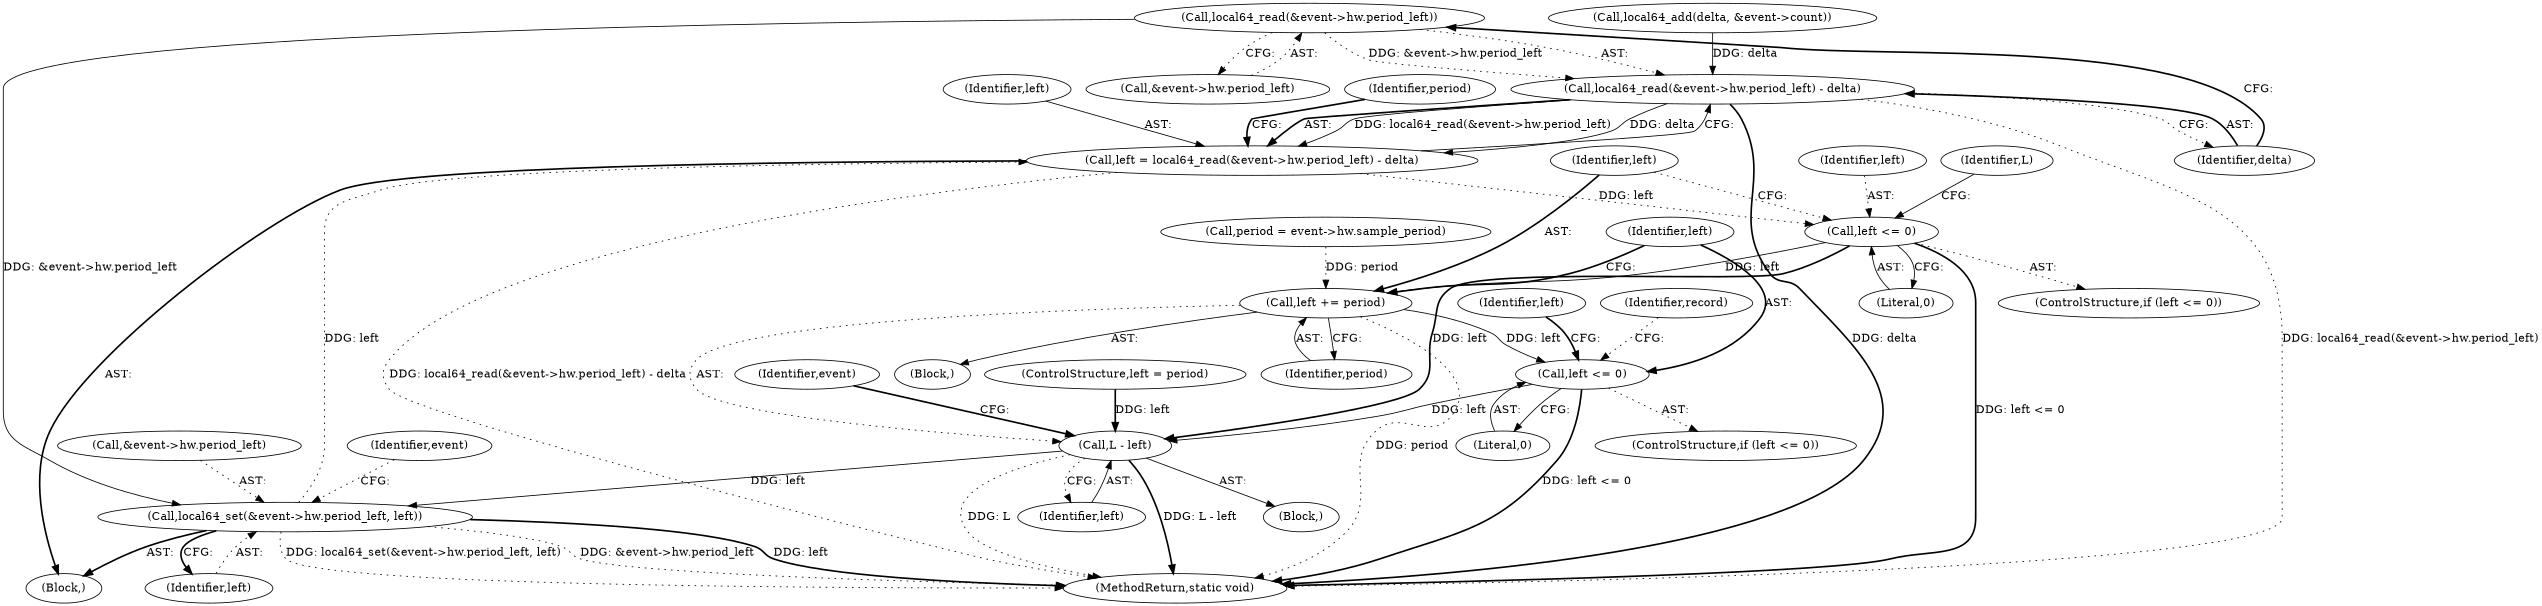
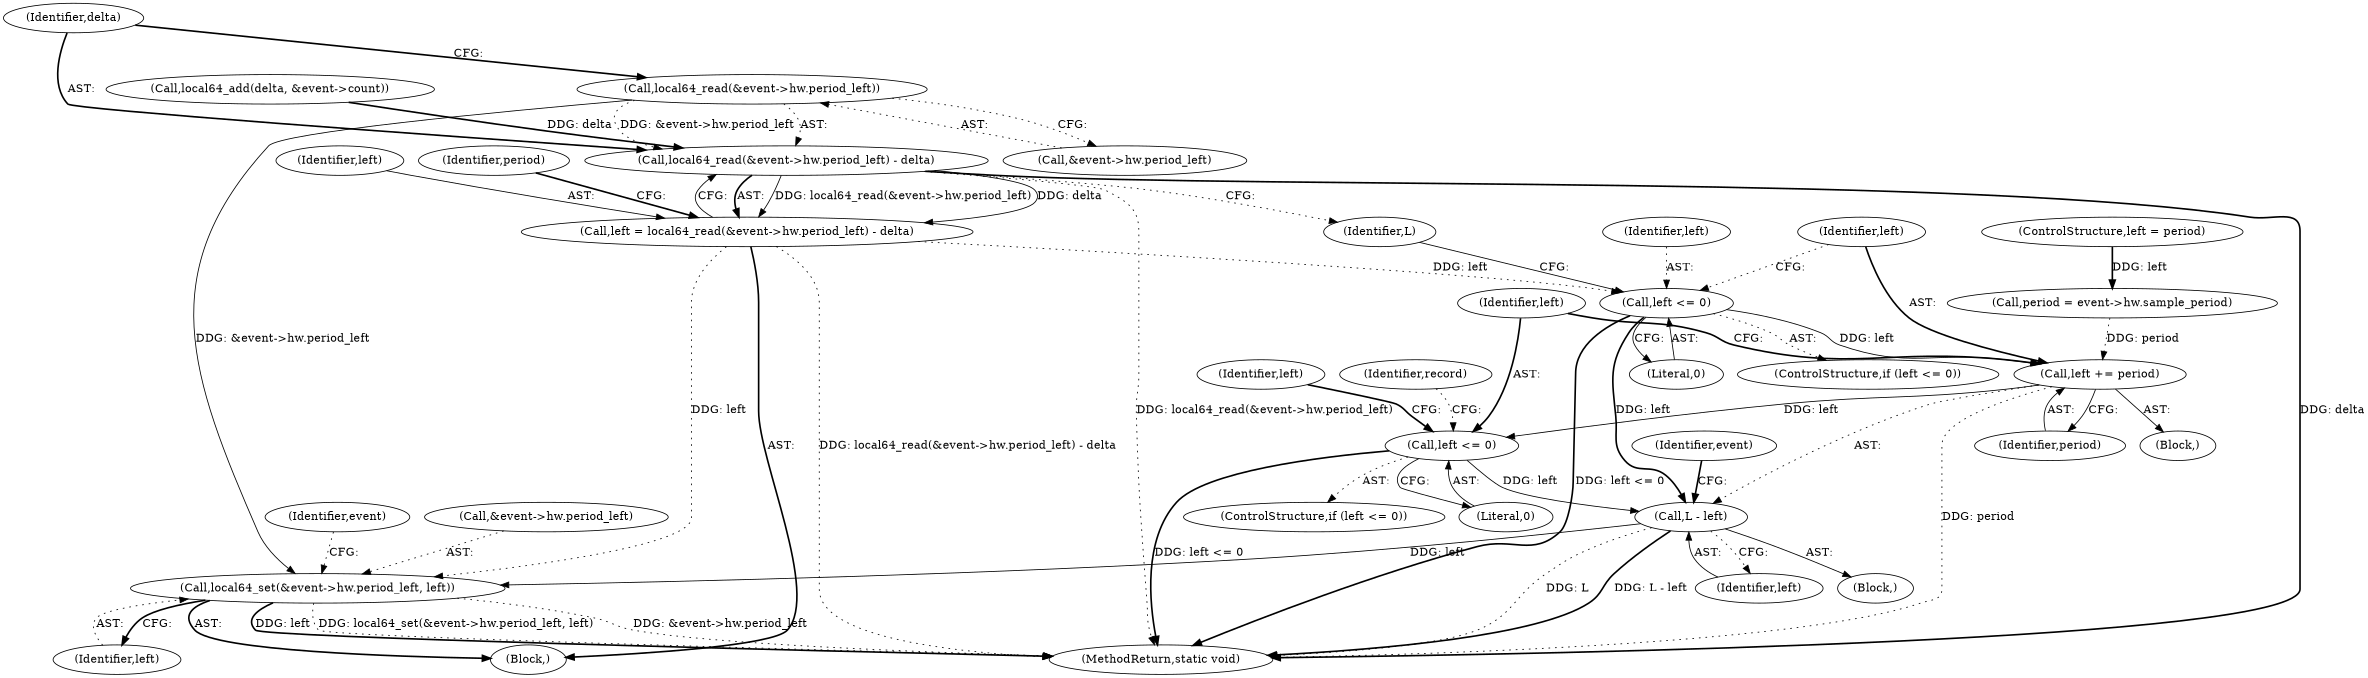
edge "(Call,local64_add(delta, &event->count))" -> "(Call,local64_read(&event->hw.period_left) - delta)": style solid -> bold
edge "(Call,local64_read(&event->hw.period_left) - delta)" -> "(Identifier,delta)": now "(Call,local64_read(&event->hw.period_left) - delta)" -> "(Identifier,L)"
edge "(Call,local64_set(&event->hw.period_left, left))" -> "(Call,left = local64_read(&event->hw.period_left) - delta)": reversed
edge "(ControlStructure,left = period)" -> "(Call,L - left)": now "(ControlStructure,left = period)" -> "(Call,period = event->hw.sample_period)"
